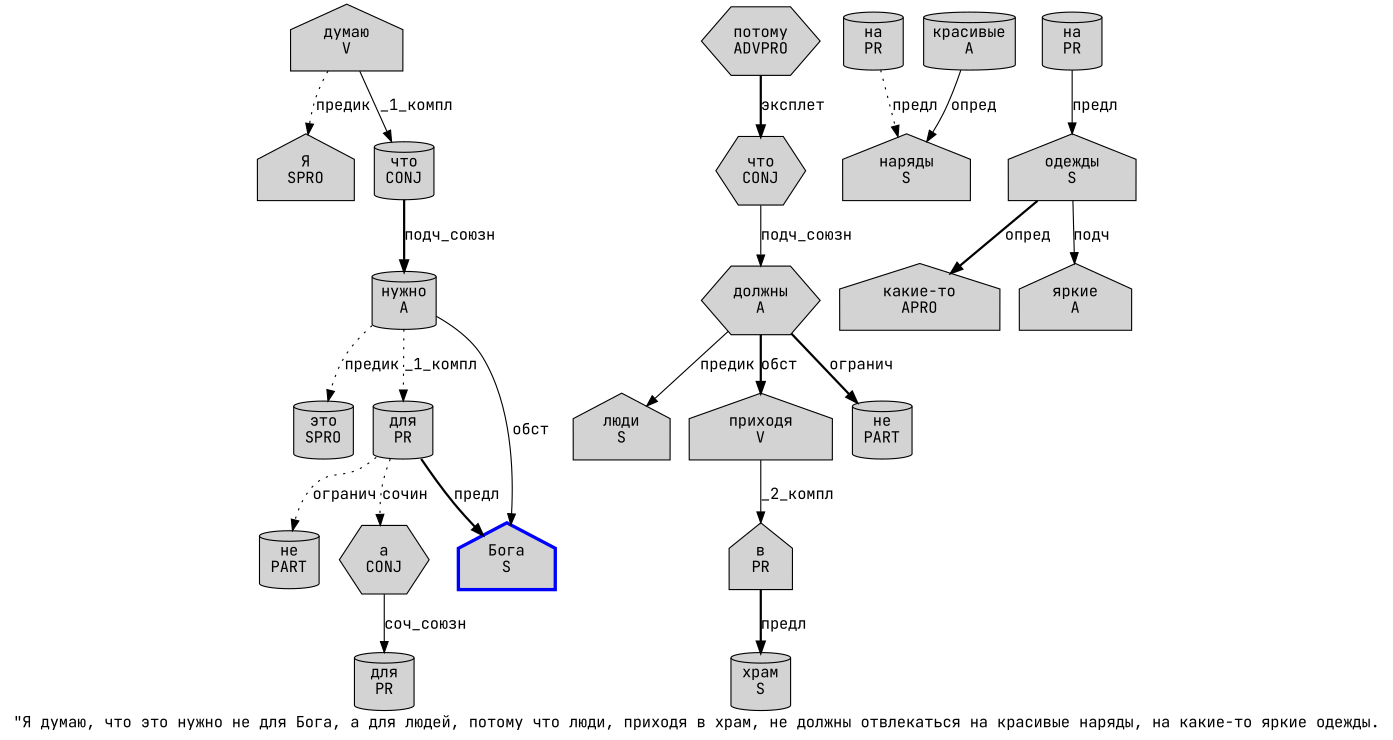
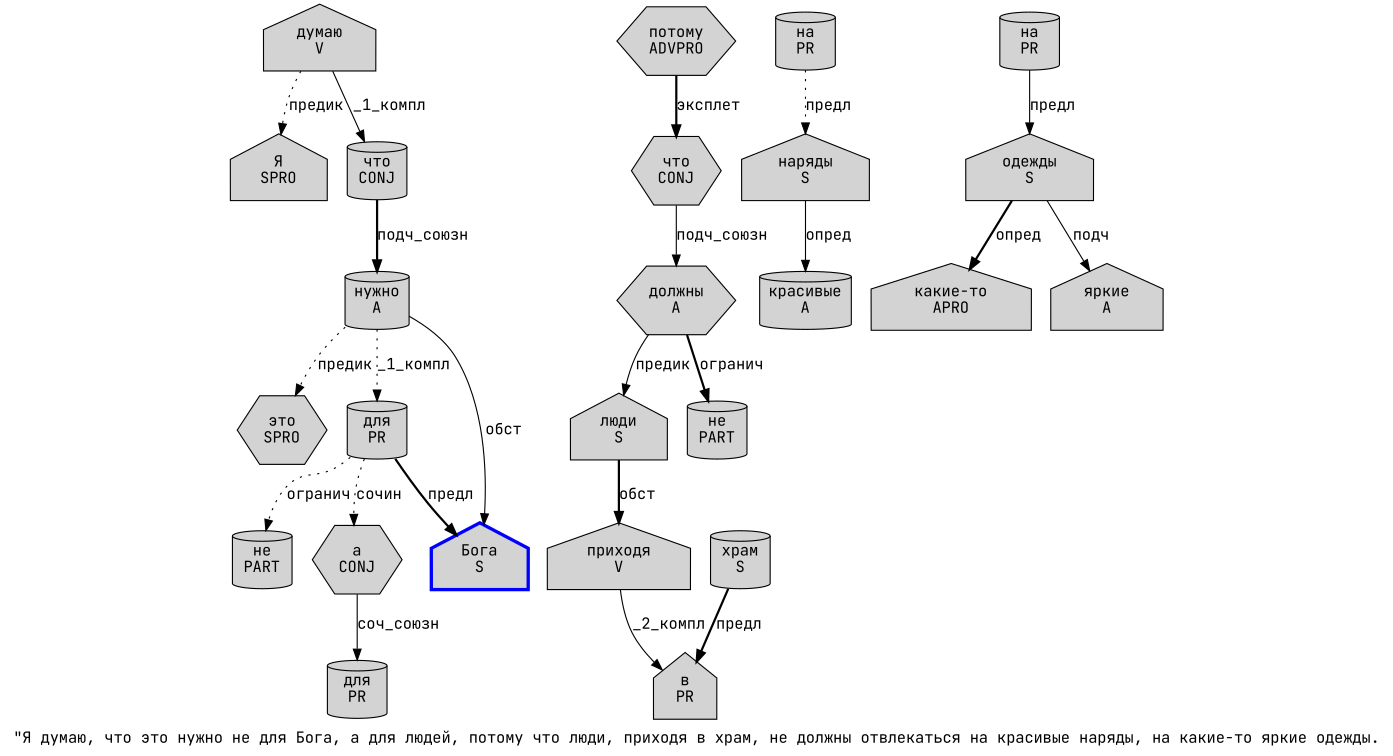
edge "красивые A" -> "наряды S": reversed
edge "должны A" -> "приходя V": now "люди S" -> "приходя V"
node "это SPRO": shape cylinder -> hexagon
edge "в PR" -> "храм S": reversed
